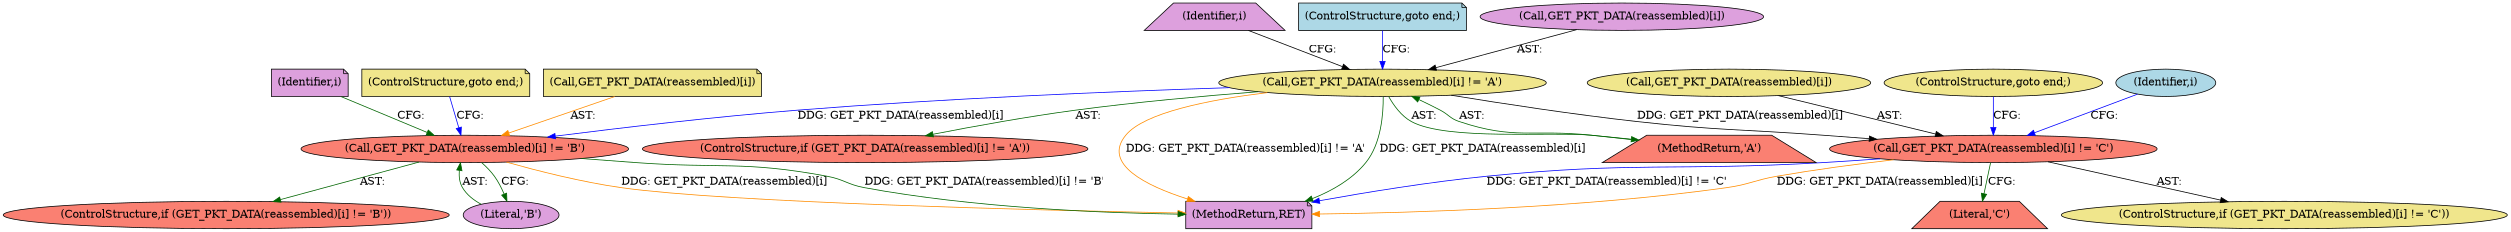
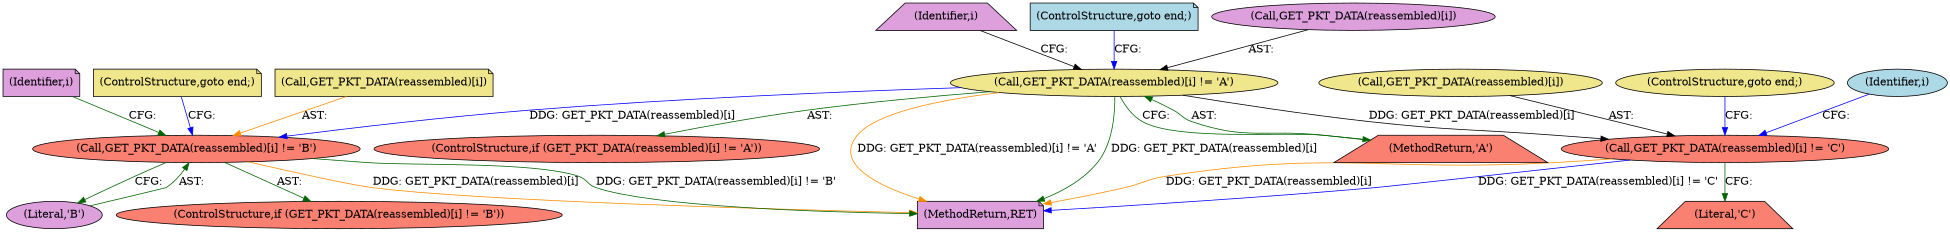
edge "(Call,GET_PKT_DATA(reassembled)[i] != 'A')" -> "(MethodReturn,'A')": label "AST: " -> "CFG: "
node "(ControlStructure,if (GET_PKT_DATA(reassembled)[i] != 'C'))": removed
